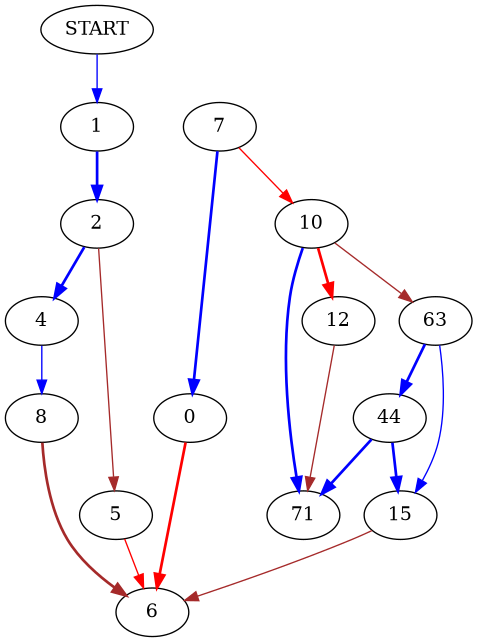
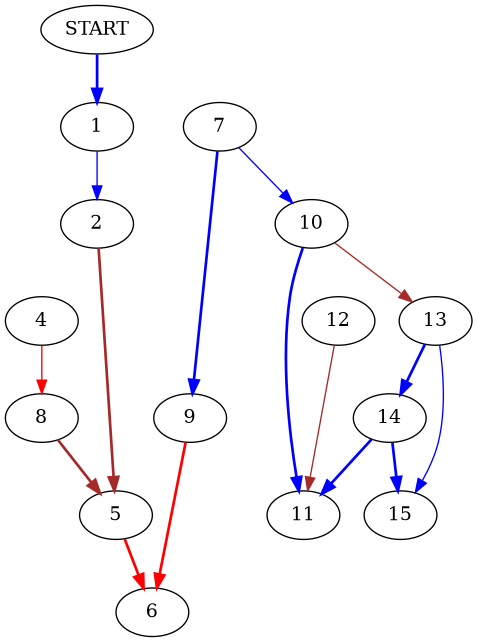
edge "START" -> "1": style solid -> bold
edge "1" -> "2": style bold -> solid
edge "7" -> "10": color red -> blue
edge "10" -> "12": removed
edge "2" -> "4": removed
node "63": label "63" -> "13"
edge "4" -> "8": color blue -> red
edge "2" -> "5": style solid -> bold
node "0": label "0" -> "9"
node "44": label "44" -> "14"
node "71": label "71" -> "11"
edge "8" -> "6": now "8" -> "5"
edge "5" -> "6": style solid -> bold
edge "15" -> "6": removed
